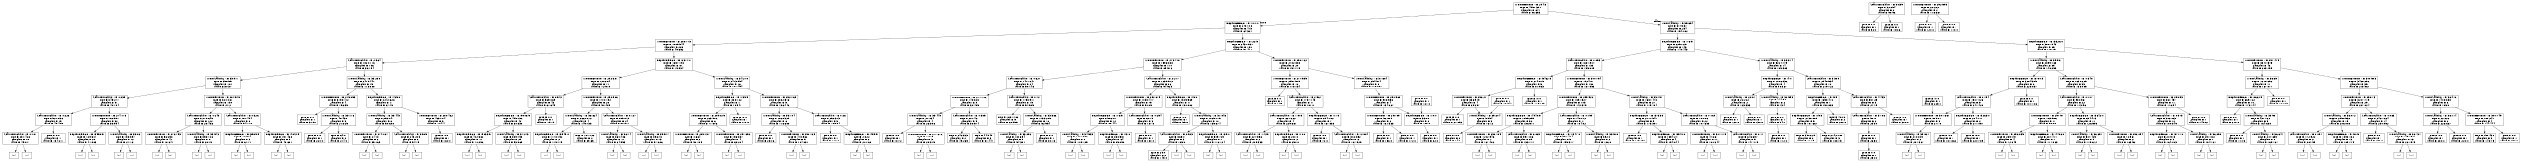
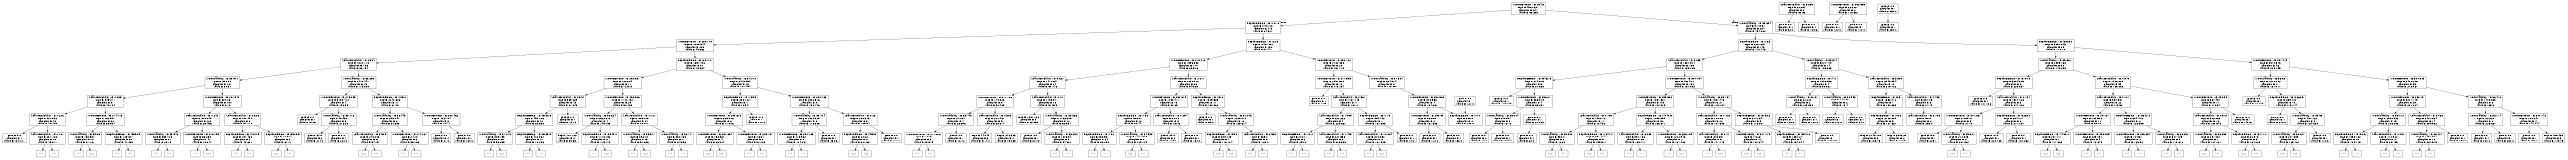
edge "mse = 0.0 samples = 1 value = 78.947" -> "WOA_Salinity <= 35.204 mse = 5.994 samples = 3 value = 76.12": reversed
edge "mse = -0.0 samples = 1 value = 225.1" -> "WOA_TEMP_K <= 301.661 mse = 885.07 samples = 3 value = 271.8": reversed
node "mse = -0.0 samples = 1 value = 170.0": label "mse = -0.0 samples = 1 value = 170.0" -> "mse = -0.0 value = 1 value = 170.0"
node "mse = 400.0 samples = 2 value = 200.0": removed
node "mse = 0.0 samples = 1 value = 300.0": removed
edge "mse = 0.0 samples = 1 value = 54.1" -> "mse = 0.0 samples = 1 value = 112.0": now "WOA_Salinity <= 32.553 mse = 744.98 samples = 2 value = 73.4" -> "mse = 0.0 samples = 1 value = 112.0"
edge "Depth_GEBCO <= -10.0 mse = 338.0 samples = 2 value = 108.0" -> "mse = 0.0 samples = 1 value = 82.0": now "mse = 0.0 samples = 1 value = 21.053" -> "mse = 0.0 samples = 1 value = 82.0"
edge "SeaWIFs_ChlrA <= 3.786 mse = 50.0 samples = 2 value = 255.0" -> "mse = 0.0 samples = 1 value = 265.0": removed
node "mse = 0.0 samples = 2 value = 21.0": added
edge "SeaWIFs_ChlrA <= 2.523 mse = 365.0 samples = 3 value = 165.0" -> "mse = 25.0 samples = 2 value = 145.0": now "SeaWIFs_ChlrA <= 0.254 mse = 68.75 samples = 3 value = 137.5" -> "mse = 25.0 samples = 2 value = 145.0"
